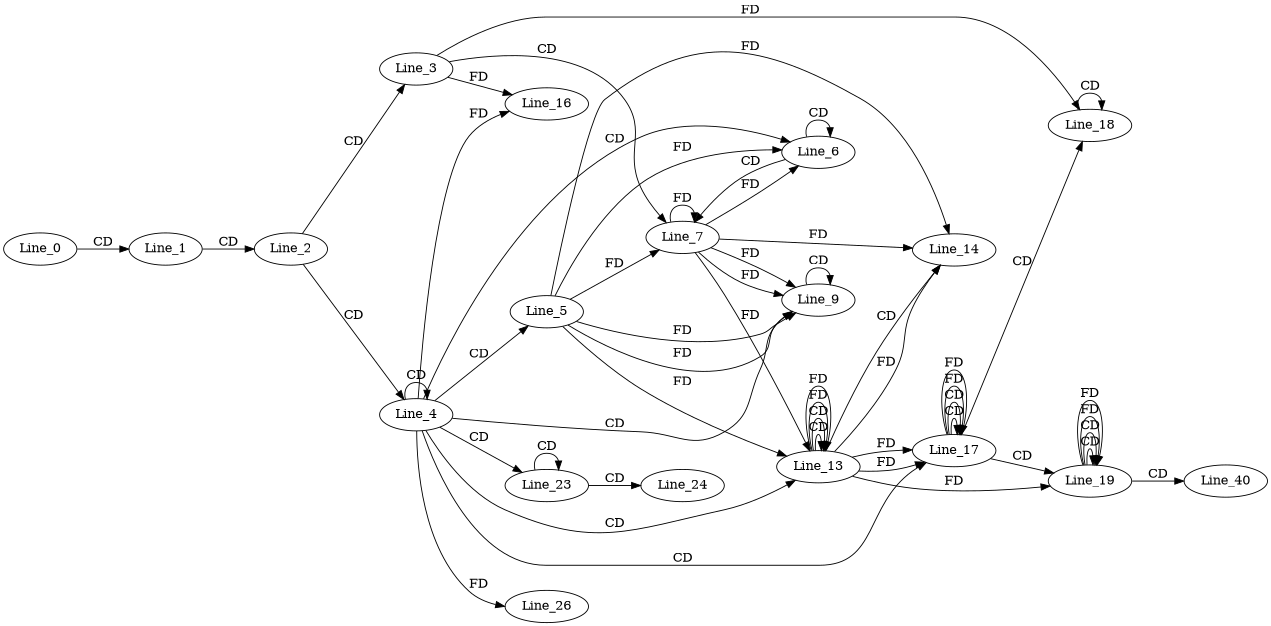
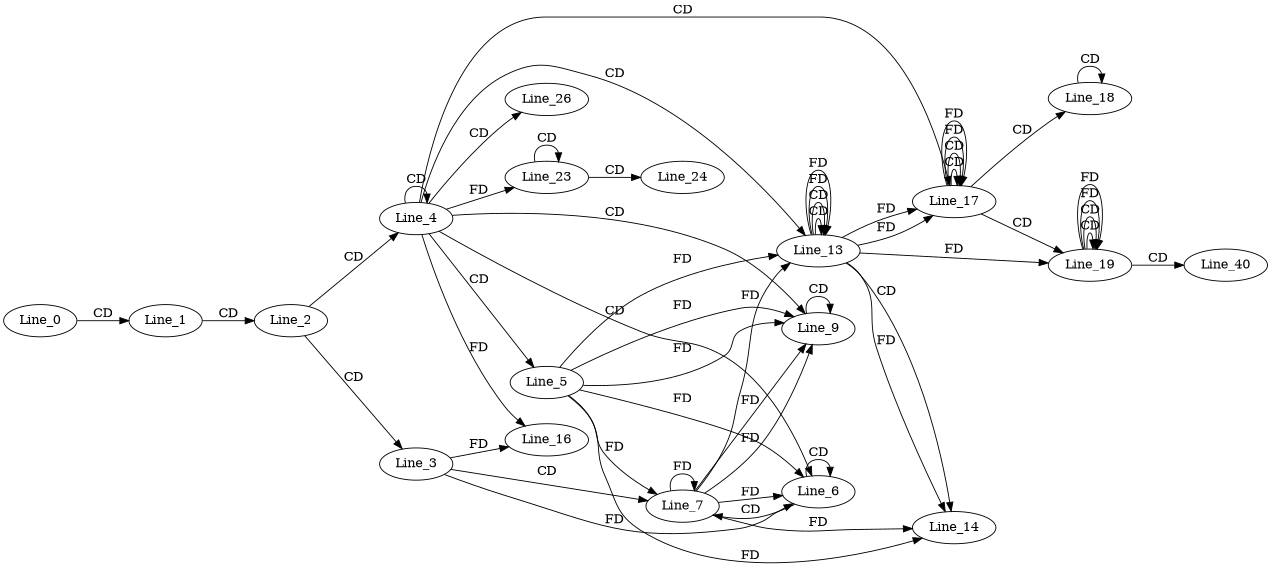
edge "Line_3" -> "Line_18": now "Line_3" -> "Line_6"
edge "Line_4" -> "Line_23": label "CD" -> "FD"
edge "Line_4" -> "Line_26": label "FD" -> "CD"
